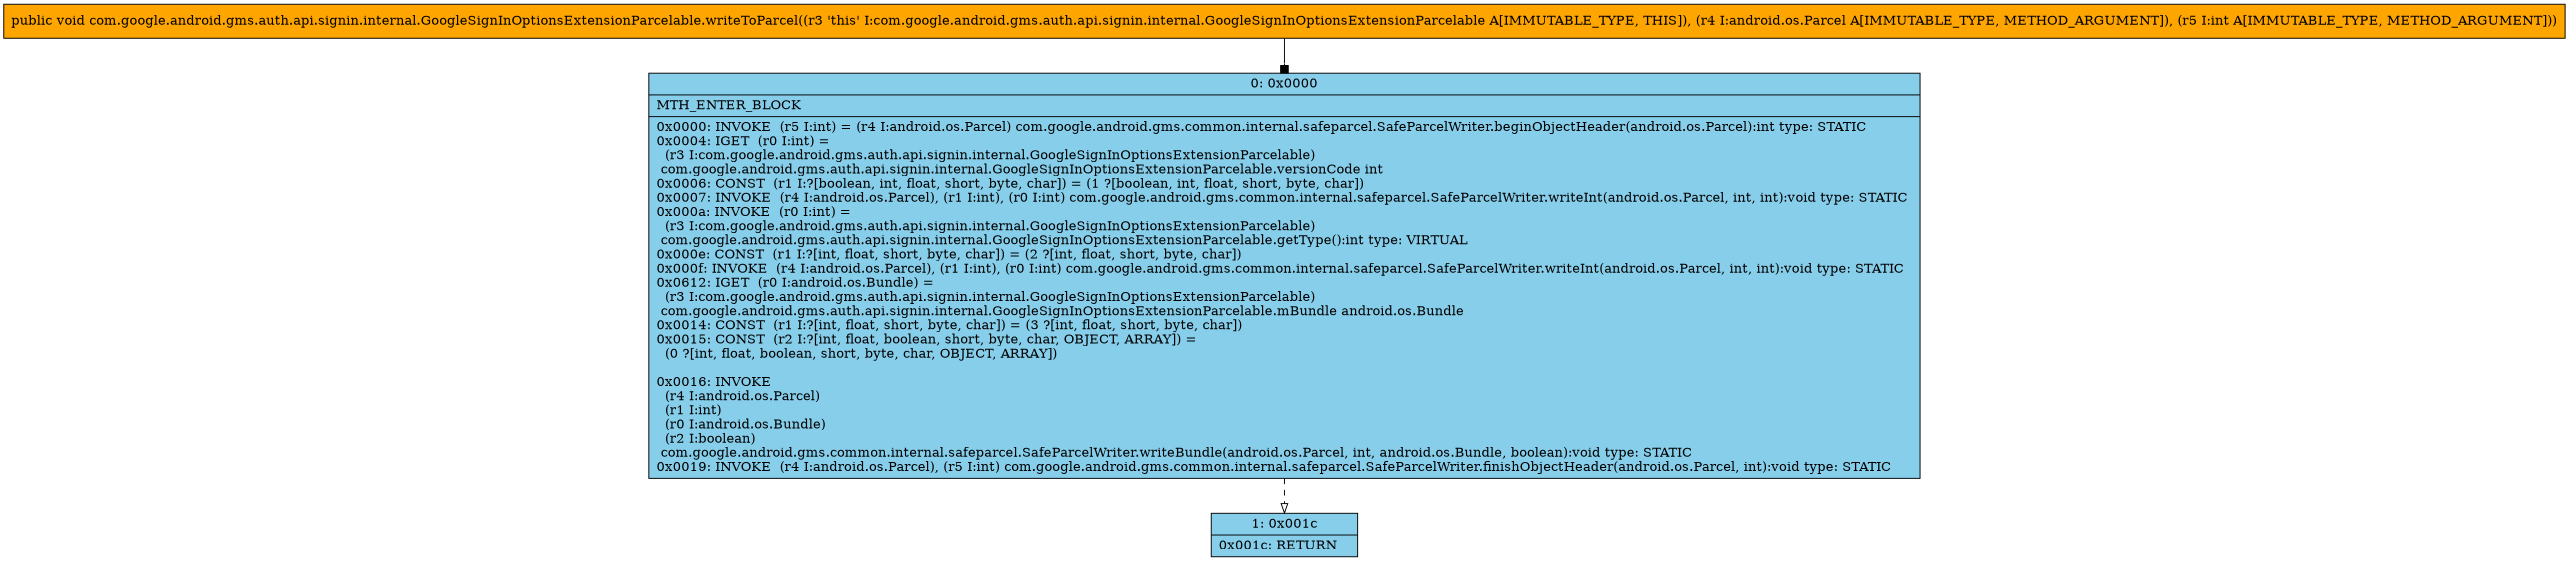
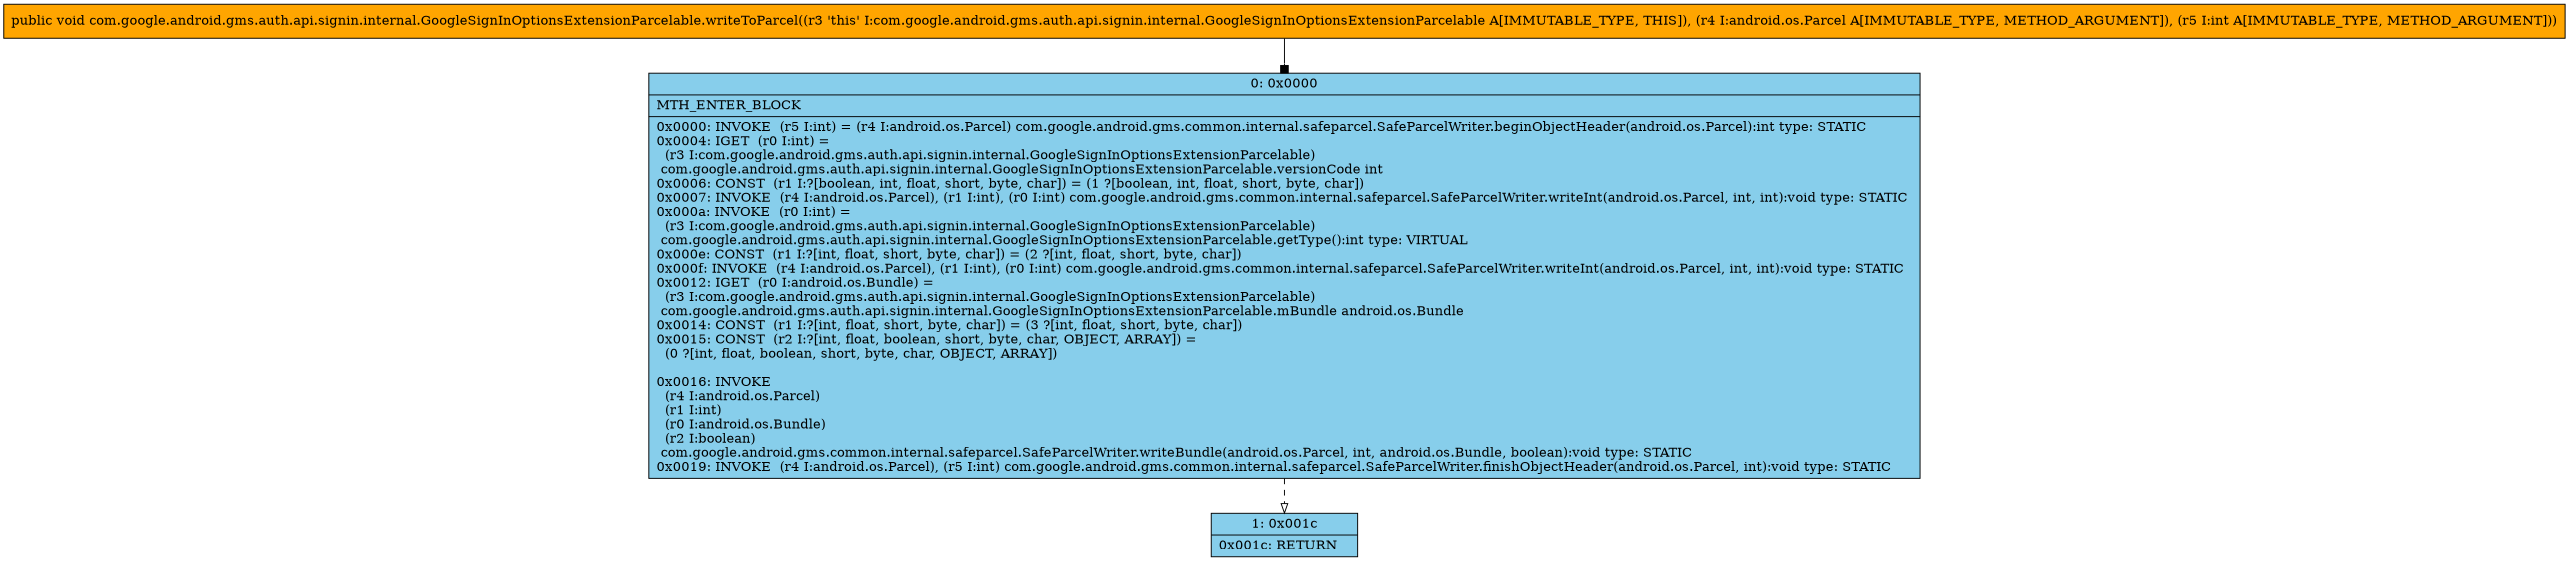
node "0: 0x0000": text "0x0612: IGET  (r0 I:android.os.Bundle) =" -> "0x0012: IGET  (r0 I:android.os.Bundle) ="
